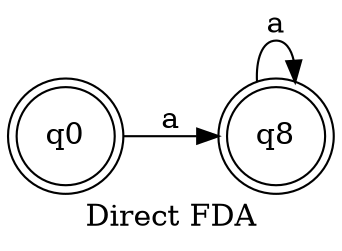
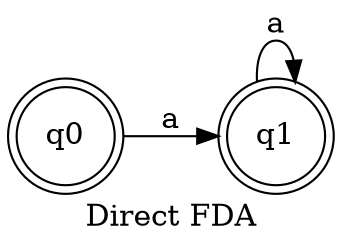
node "q8": label "q8" -> "q1"
